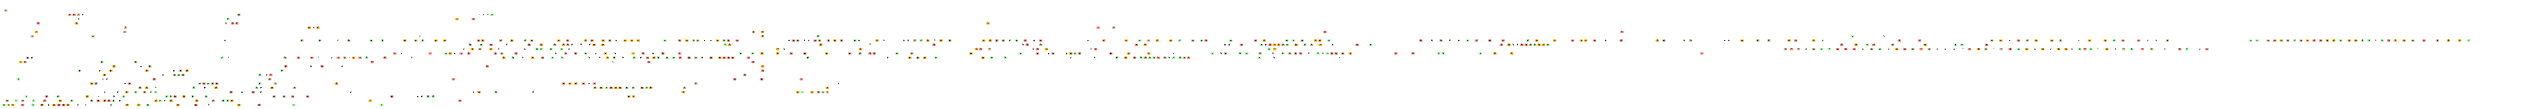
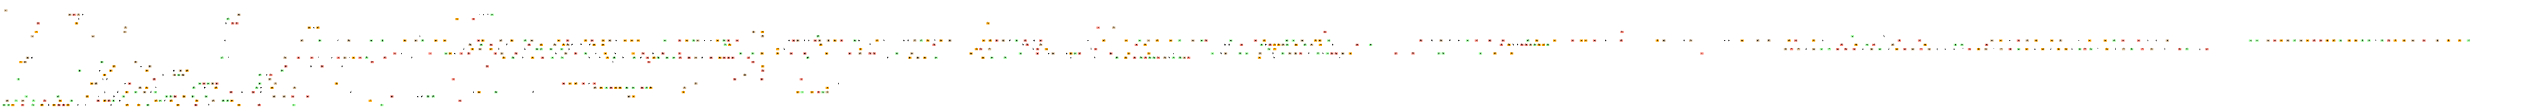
node "72": fillcolor palegreen -> orange
node "669": removed
node "545": removed
